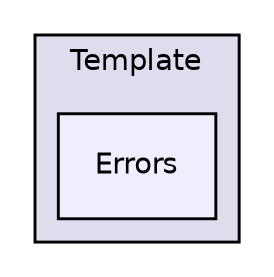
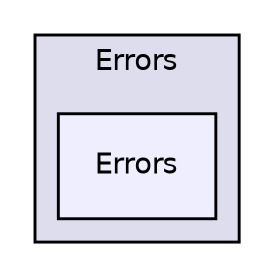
cluster "Template": label "Template" -> "Errors"
